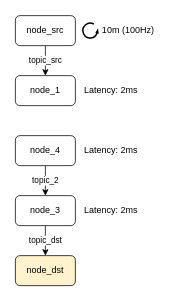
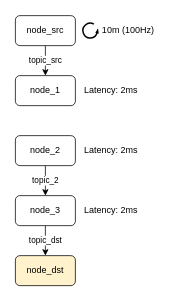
node "node_4": label "node_4" -> "node_2"
